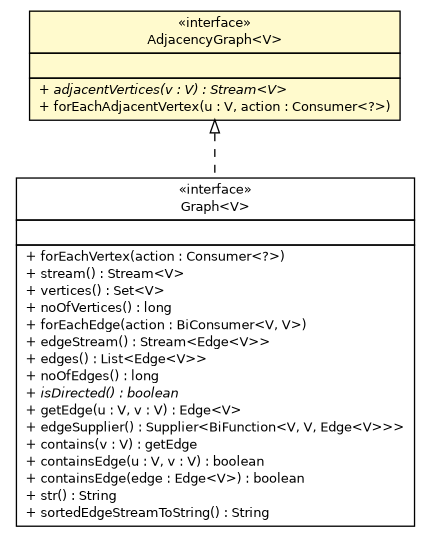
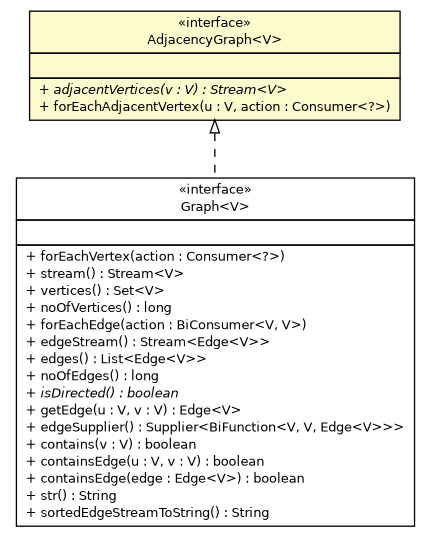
node "Graph<V>": text "+ contains(v : V) : getEdge" -> "+ contains(v : V) : boolean"
